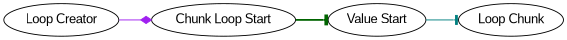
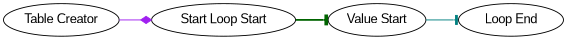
node "Loop Creator": label "Loop Creator" -> "Table Creator"
node "Chunk Loop Start": label "Chunk Loop Start" -> "Start Loop Start"
node "Loop Chunk": label "Loop Chunk" -> "Loop End"
